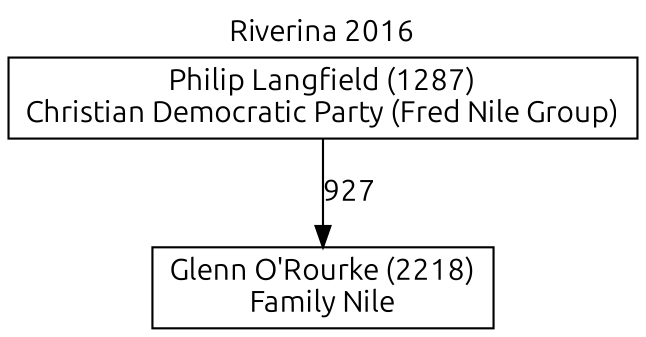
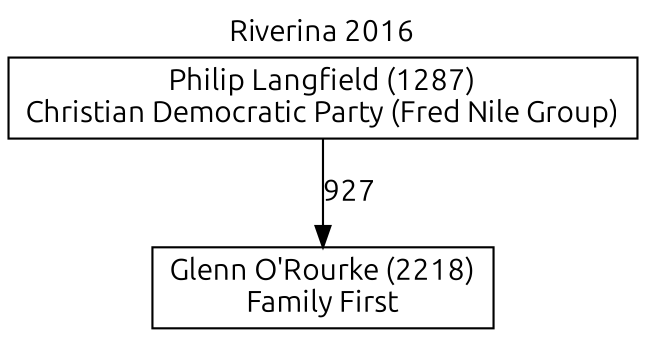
node "Glenn O'Rourke (2218) Family Nile": label "Glenn O'Rourke (2218) Family Nile" -> "Glenn O'Rourke (2218) Family First"
